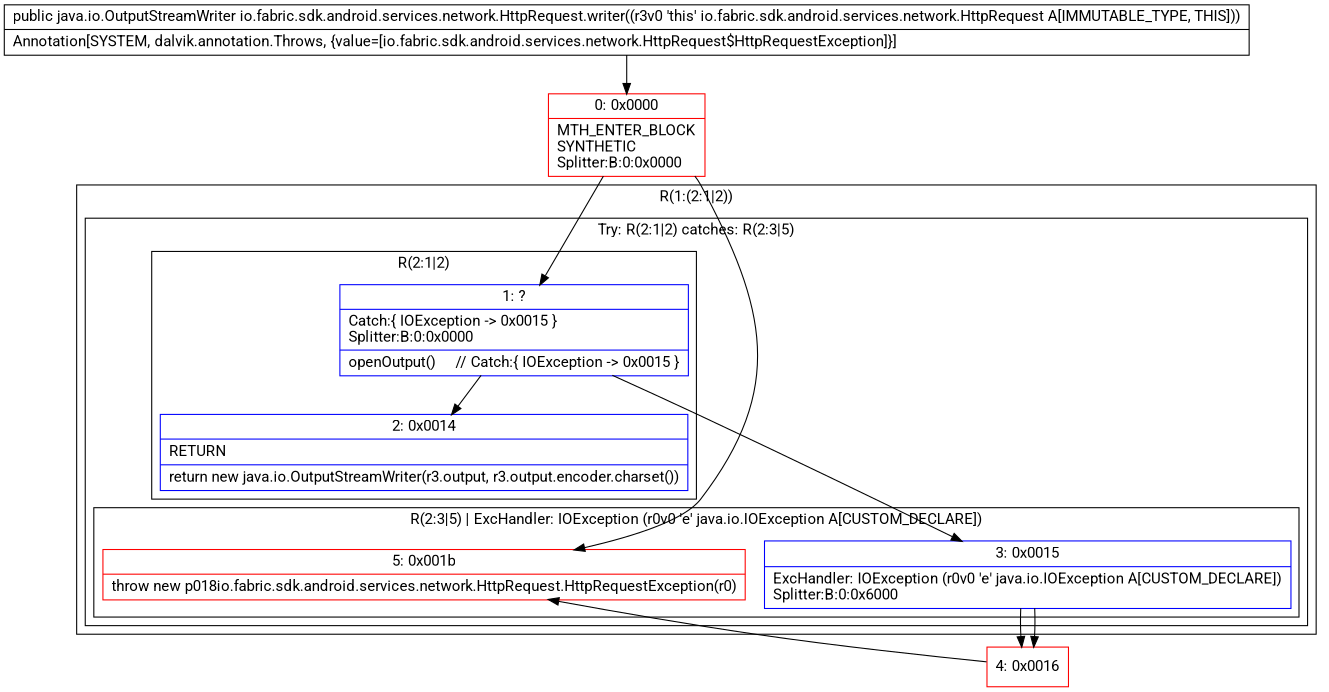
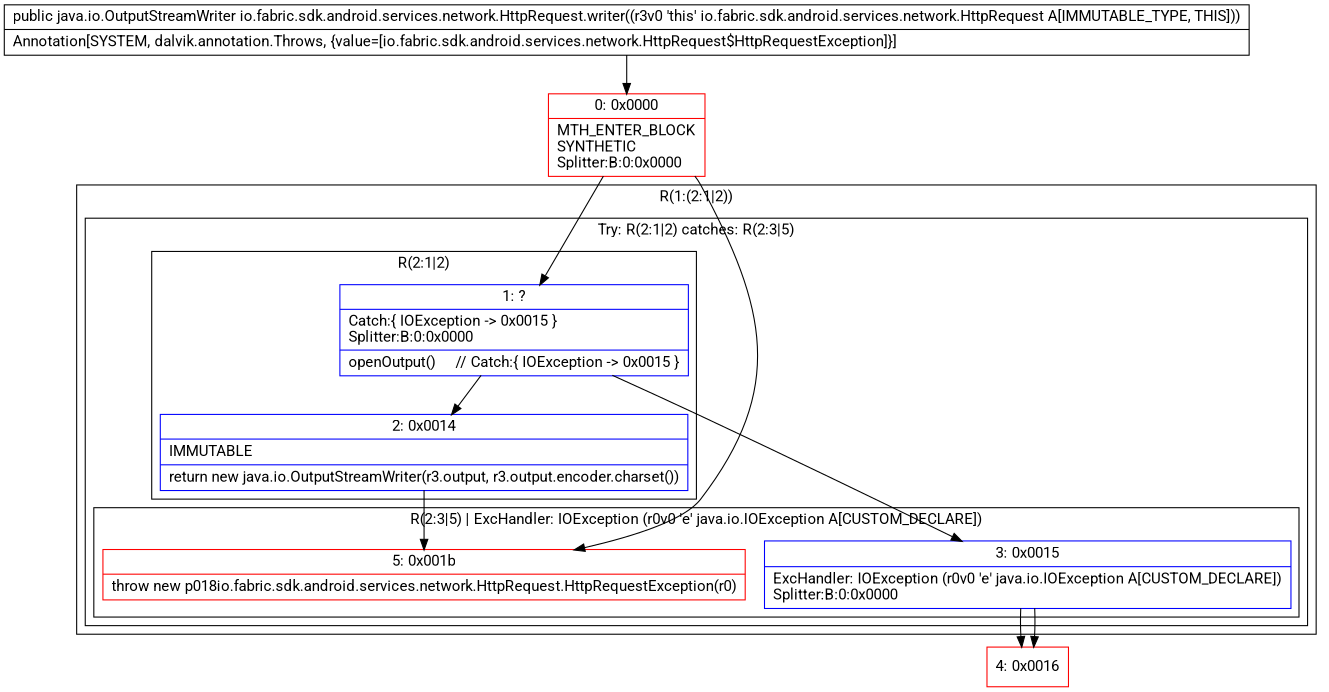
node "2: 0x0014": text "RETURN" -> "IMMUTABLE"
node "3: 0x0015": text "Splitter:B:0:0x6000" -> "Splitter:B:0:0x0000"
edge "4: 0x0016" -> "5: 0x001b": now "2: 0x0014" -> "5: 0x001b"
